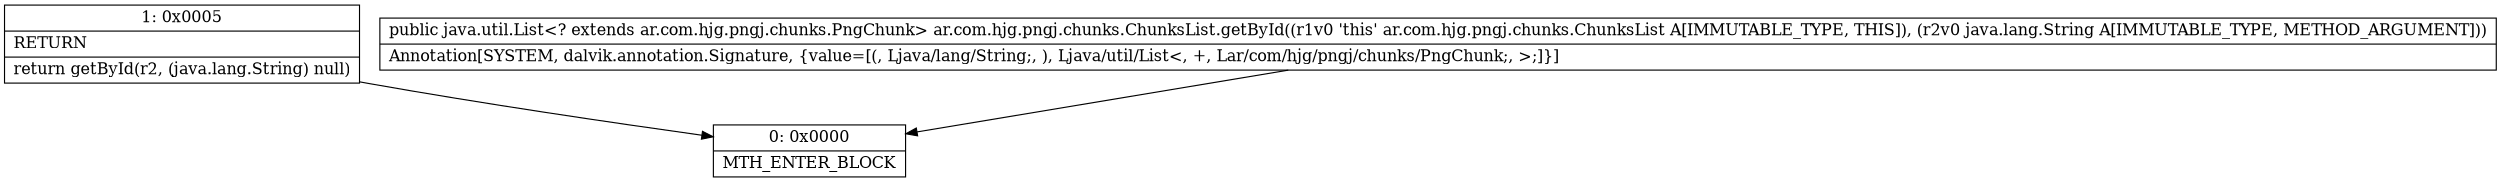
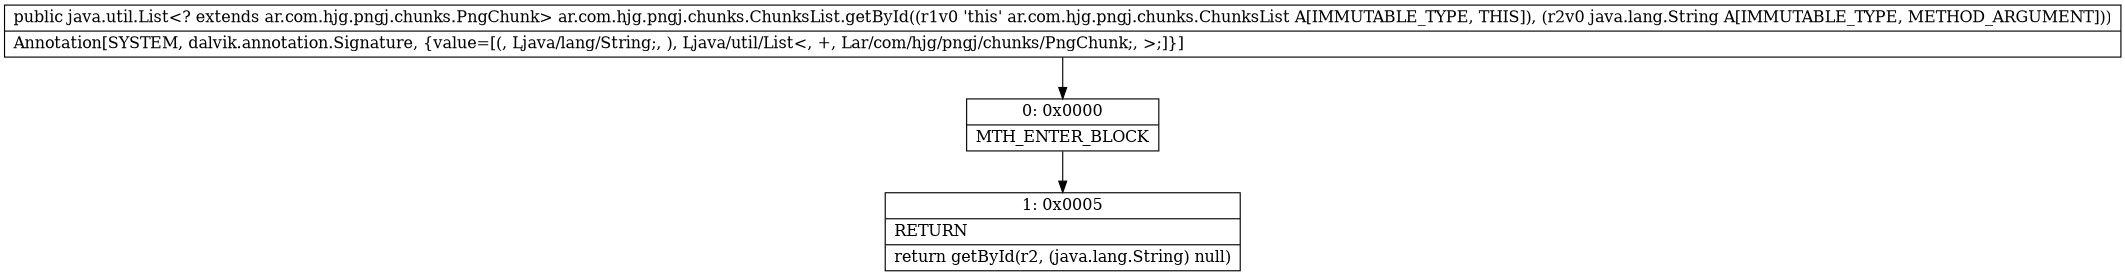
edge "1: 0x0005" -> "0: 0x0000": reversed
